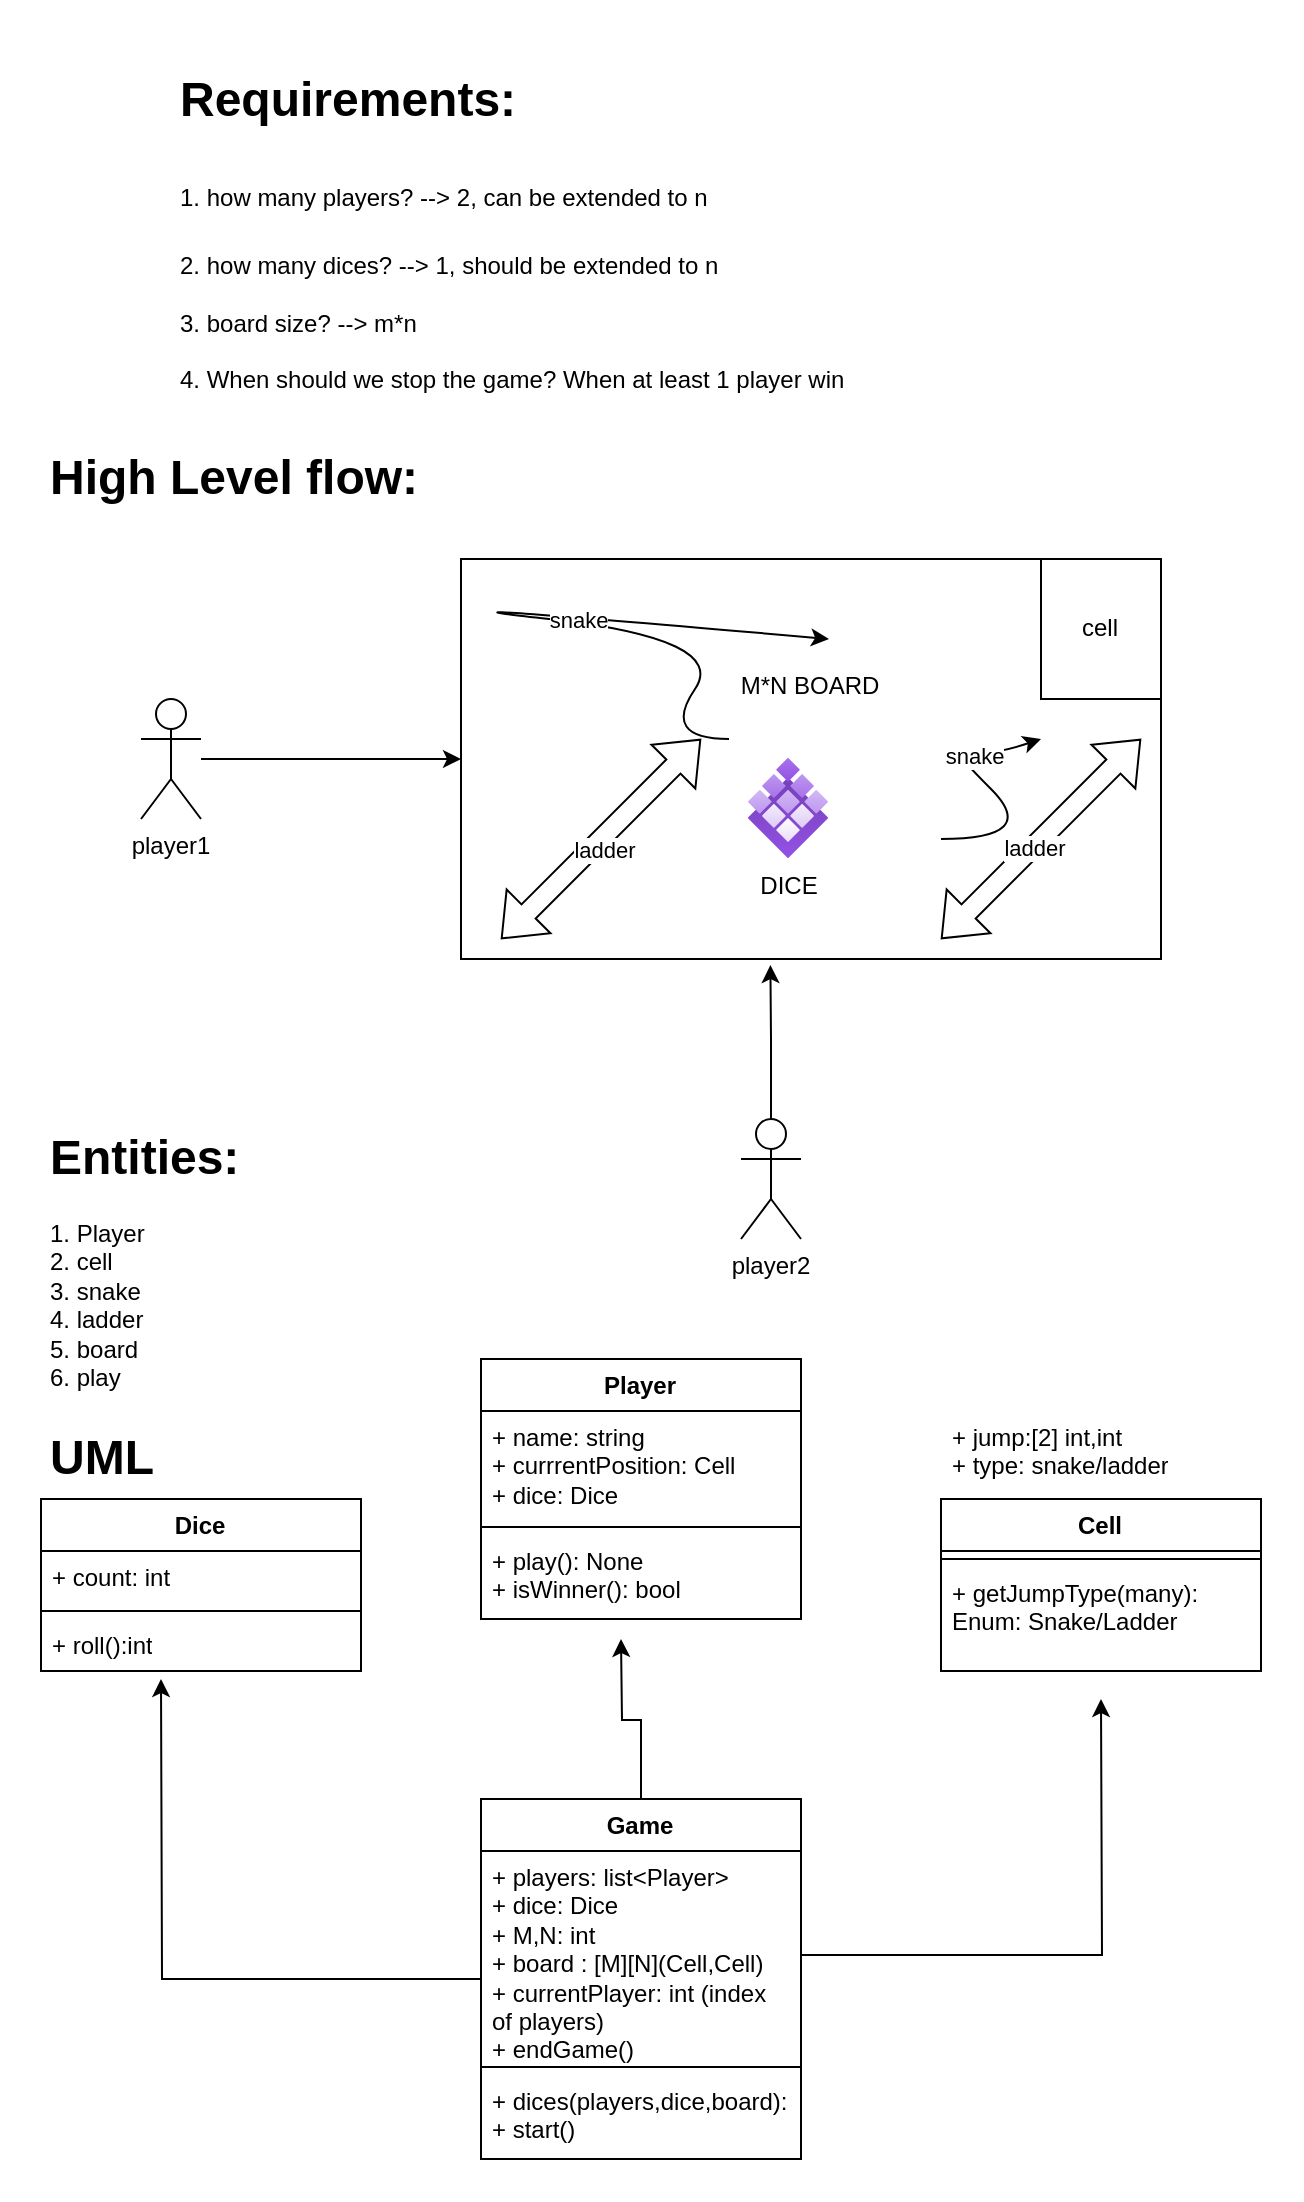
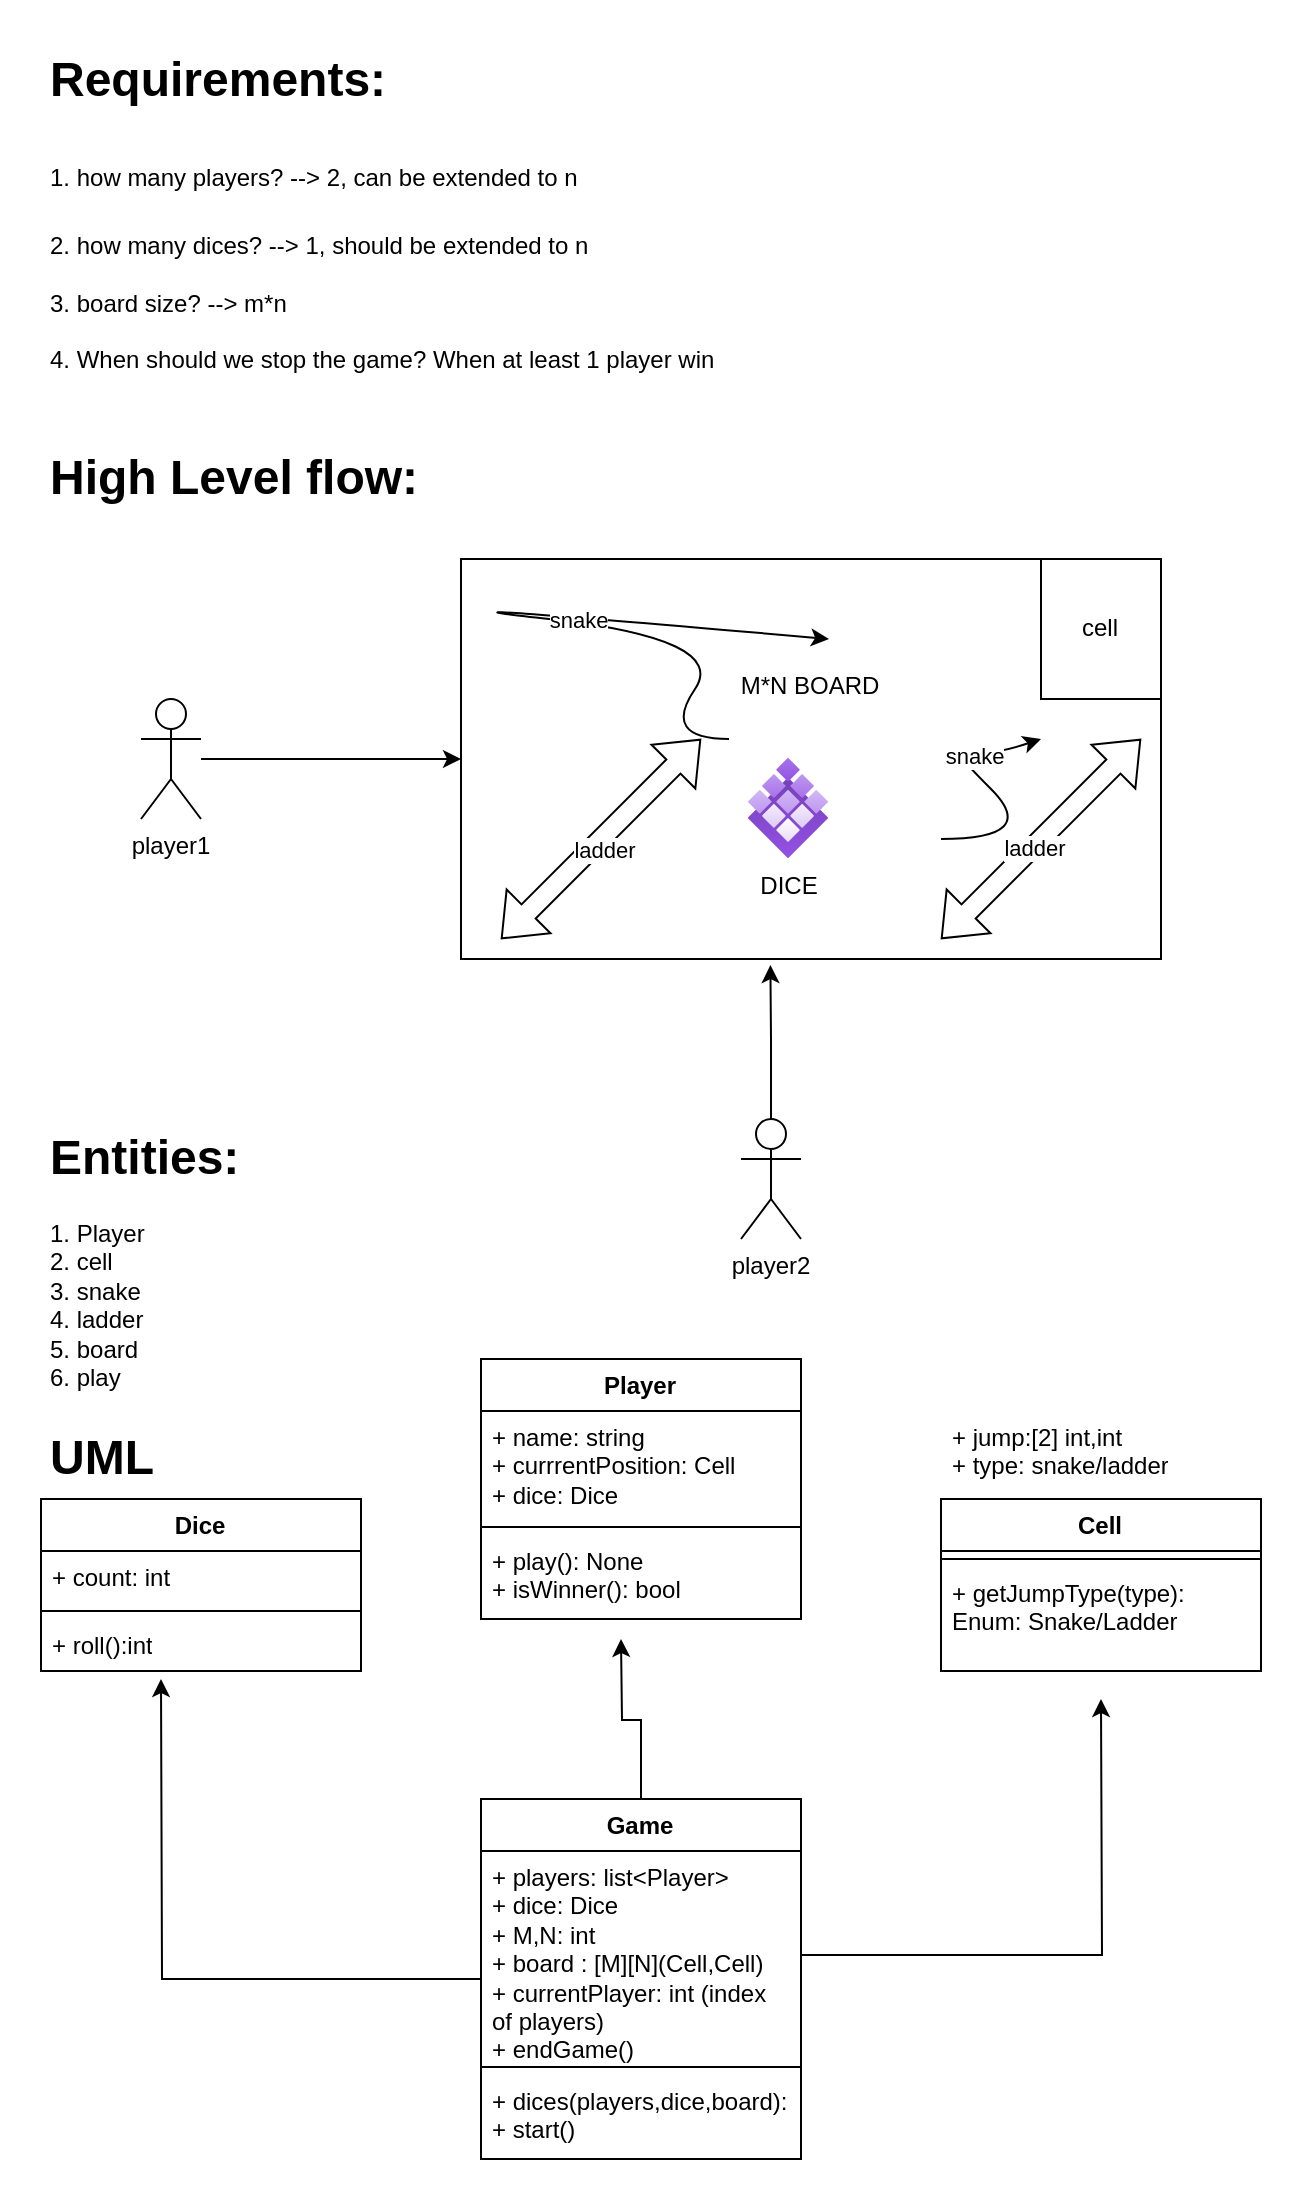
node "Requirements:1. how many players? --> 2, can be extended to n 2. how many dices? --> 1, should be extended to n 3. board size? --> m*n 4. When should we stop the game? When at least 1 player win": moved (531, 240) -> (401, 220)
node "+ getJumpType(many): Enum: Snake/Ladder": label "+ getJumpType(many): Enum: Snake/Ladder" -> "+ getJumpType(type): Enum: Snake/Ladder"
